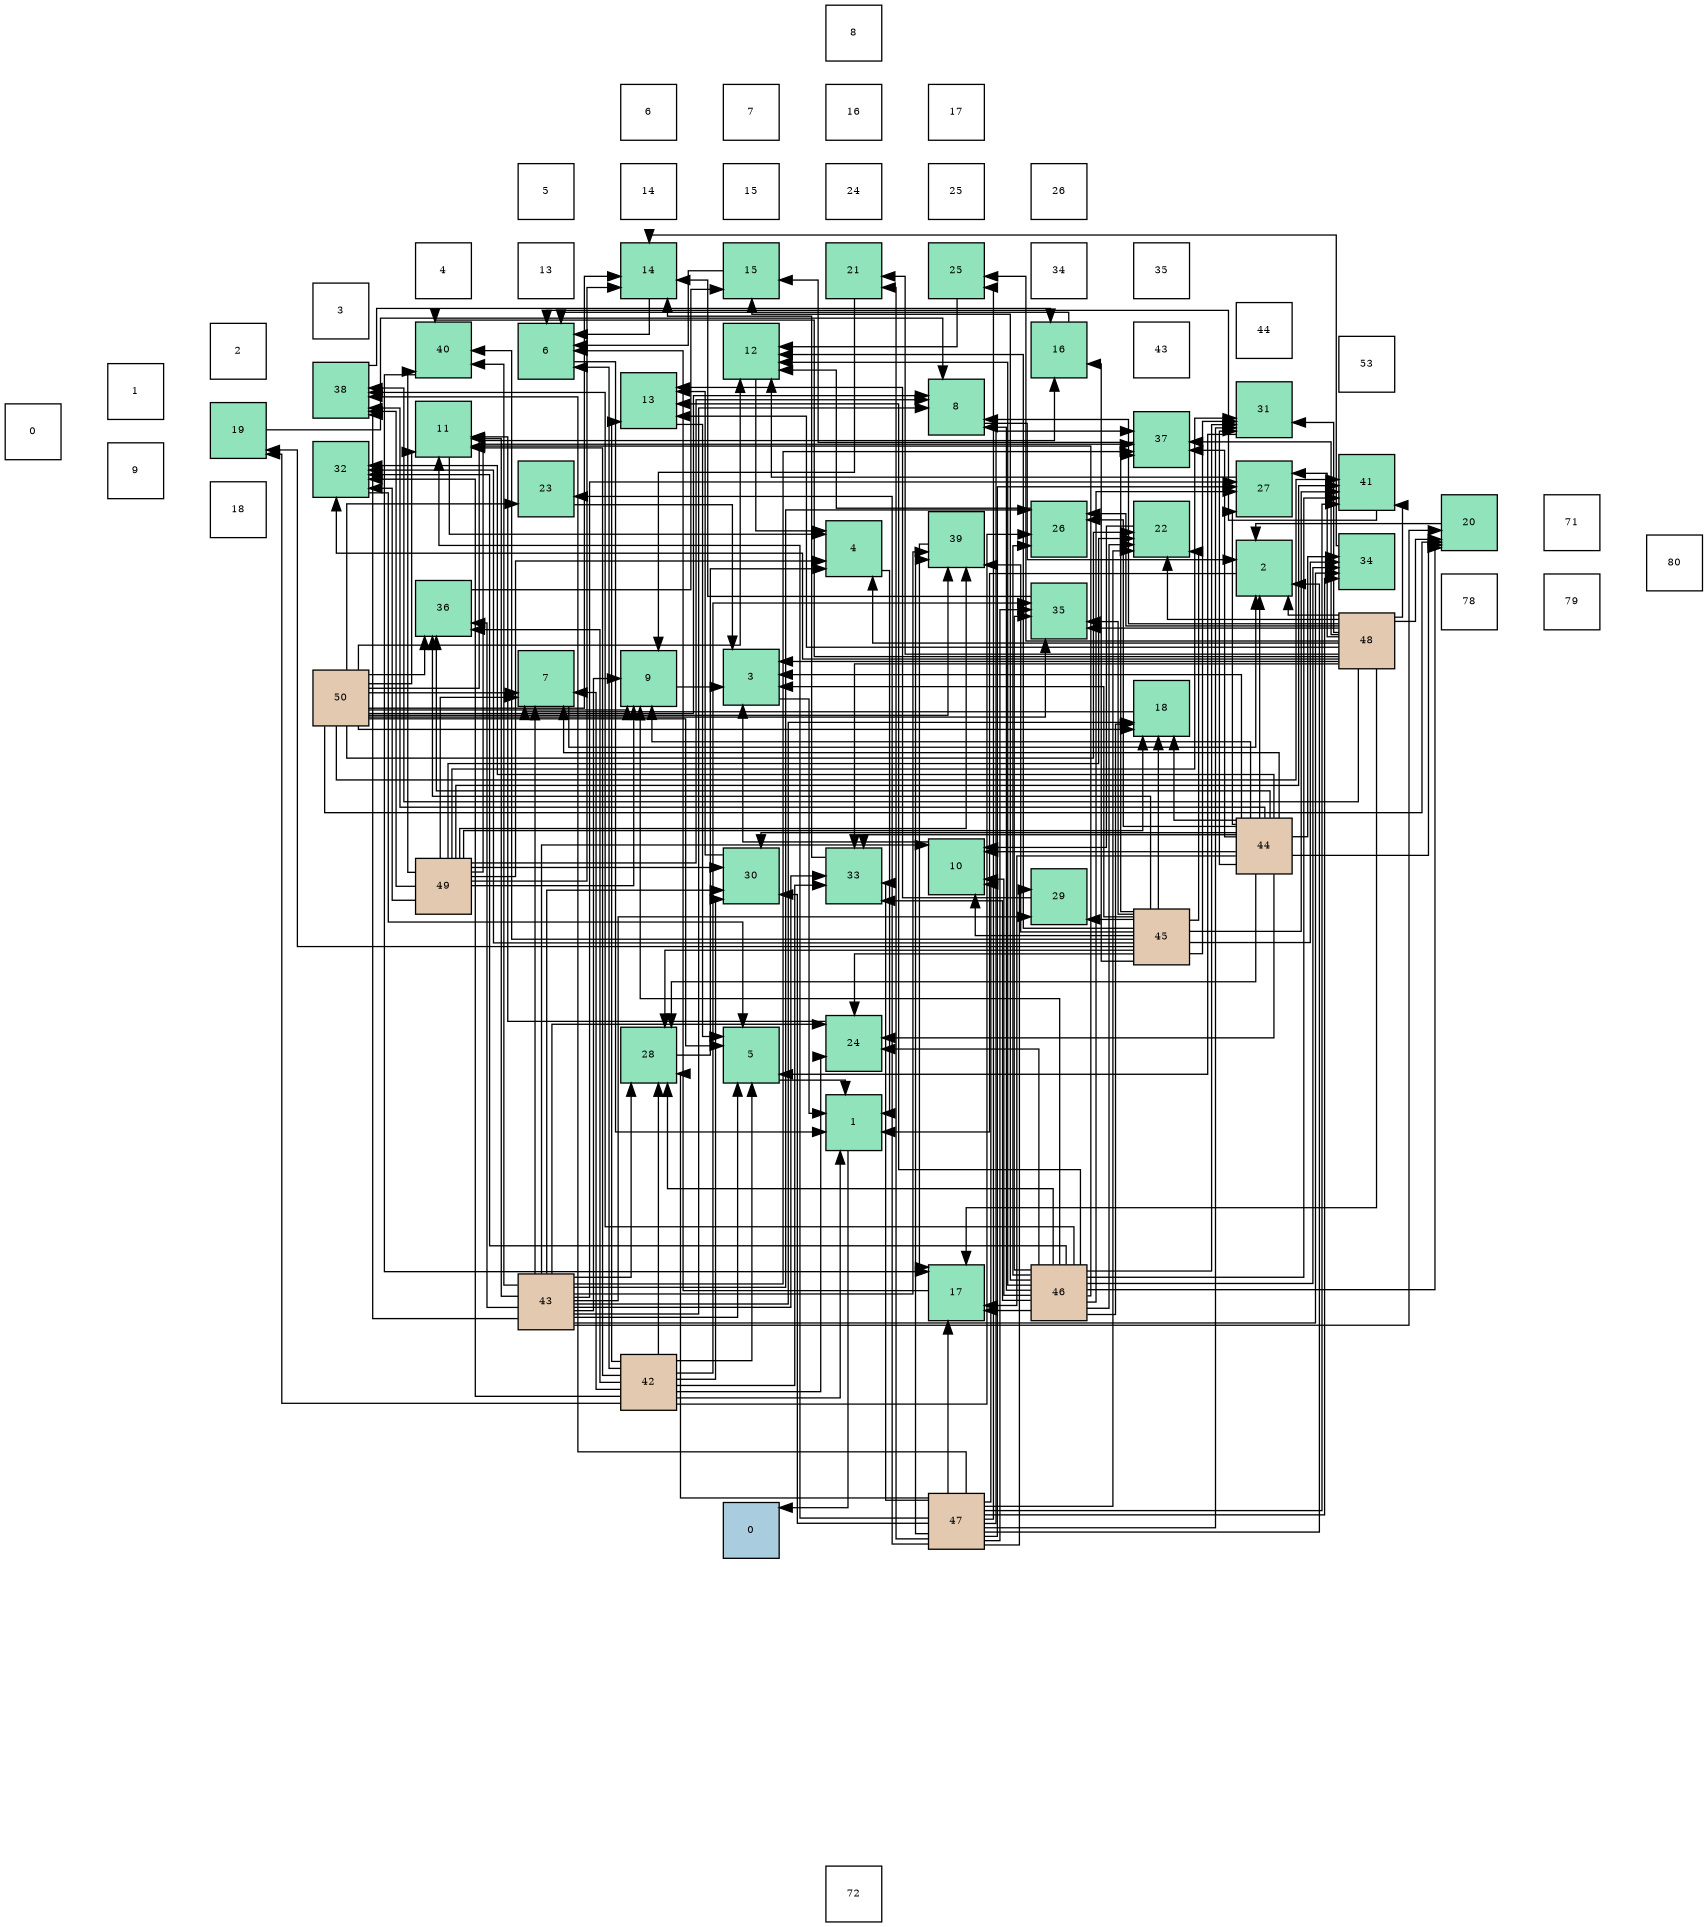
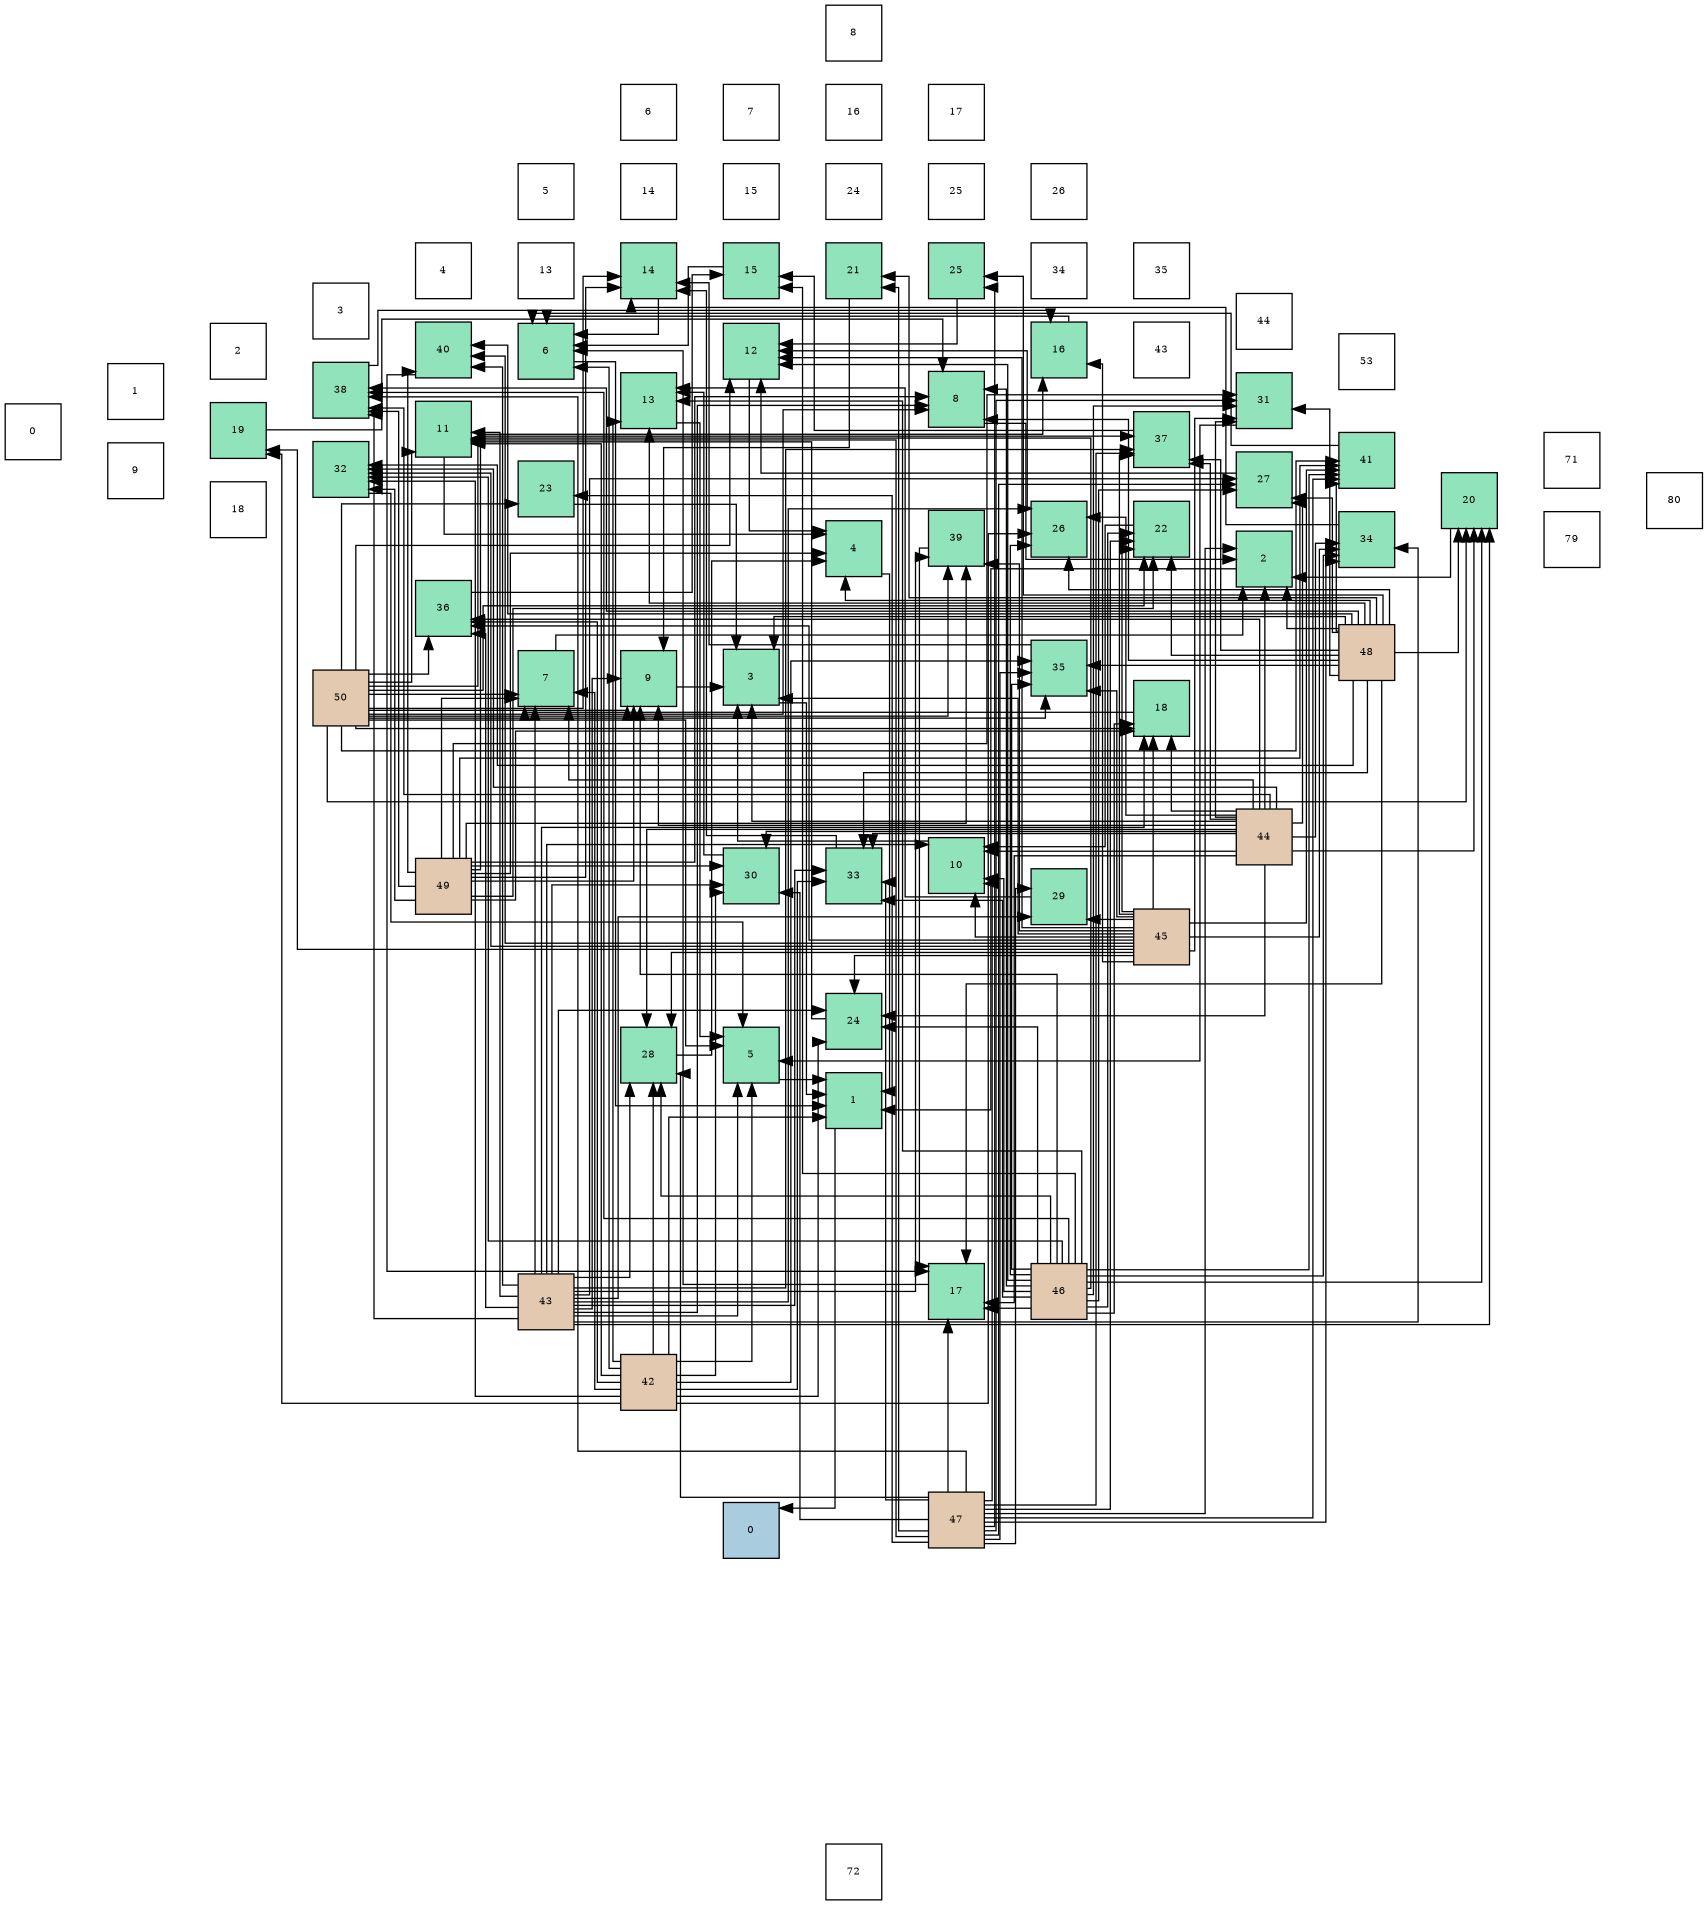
node "78": removed
edge "47" -> "39": removed
